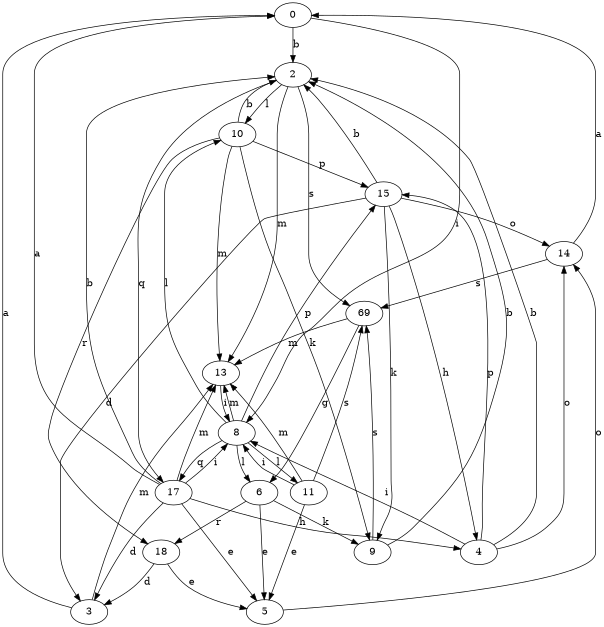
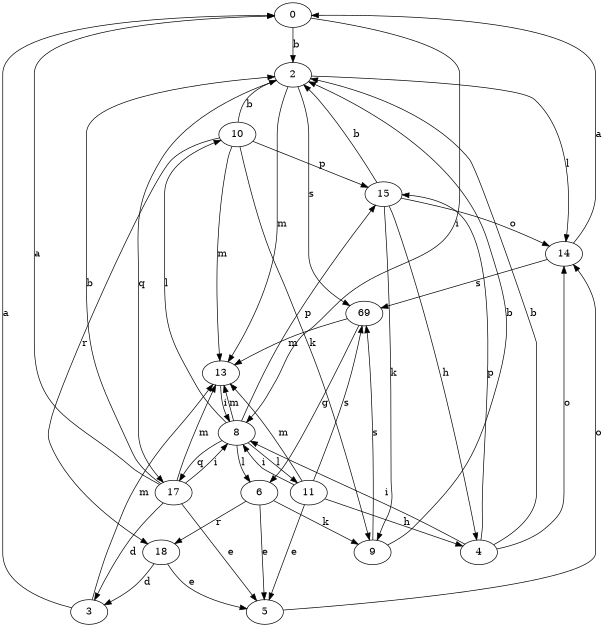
edge "2" -> "10": now "2" -> "14"
edge "15" -> "3": removed, label "d"
edge "17" -> "4": now "11" -> "4"
